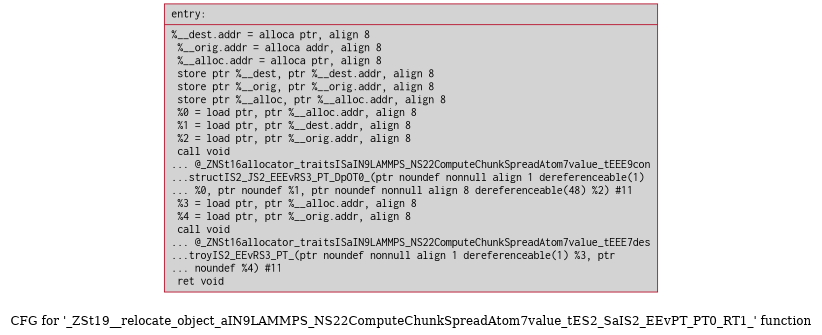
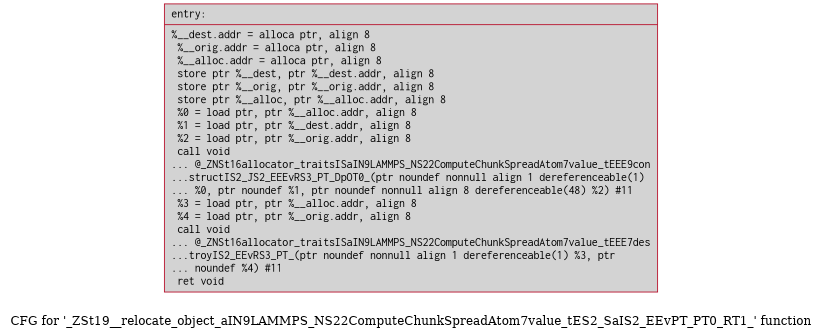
node "entry:": text "%__orig.addr = alloca addr, align 8" -> "%__orig.addr = alloca ptr, align 8"
